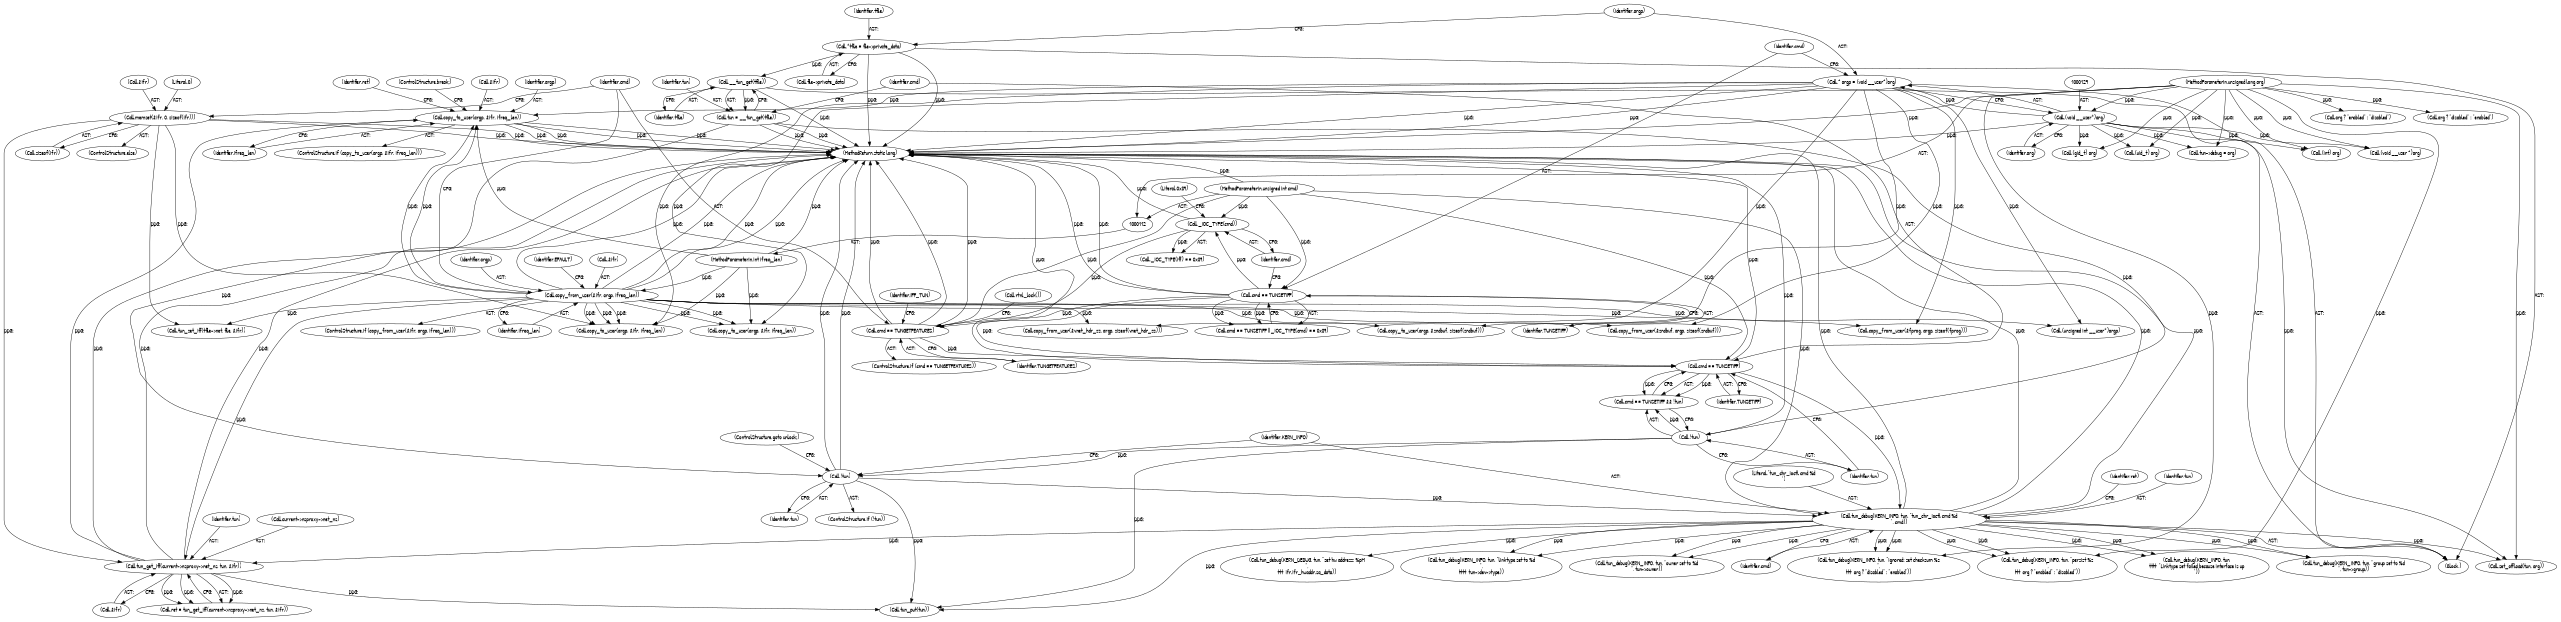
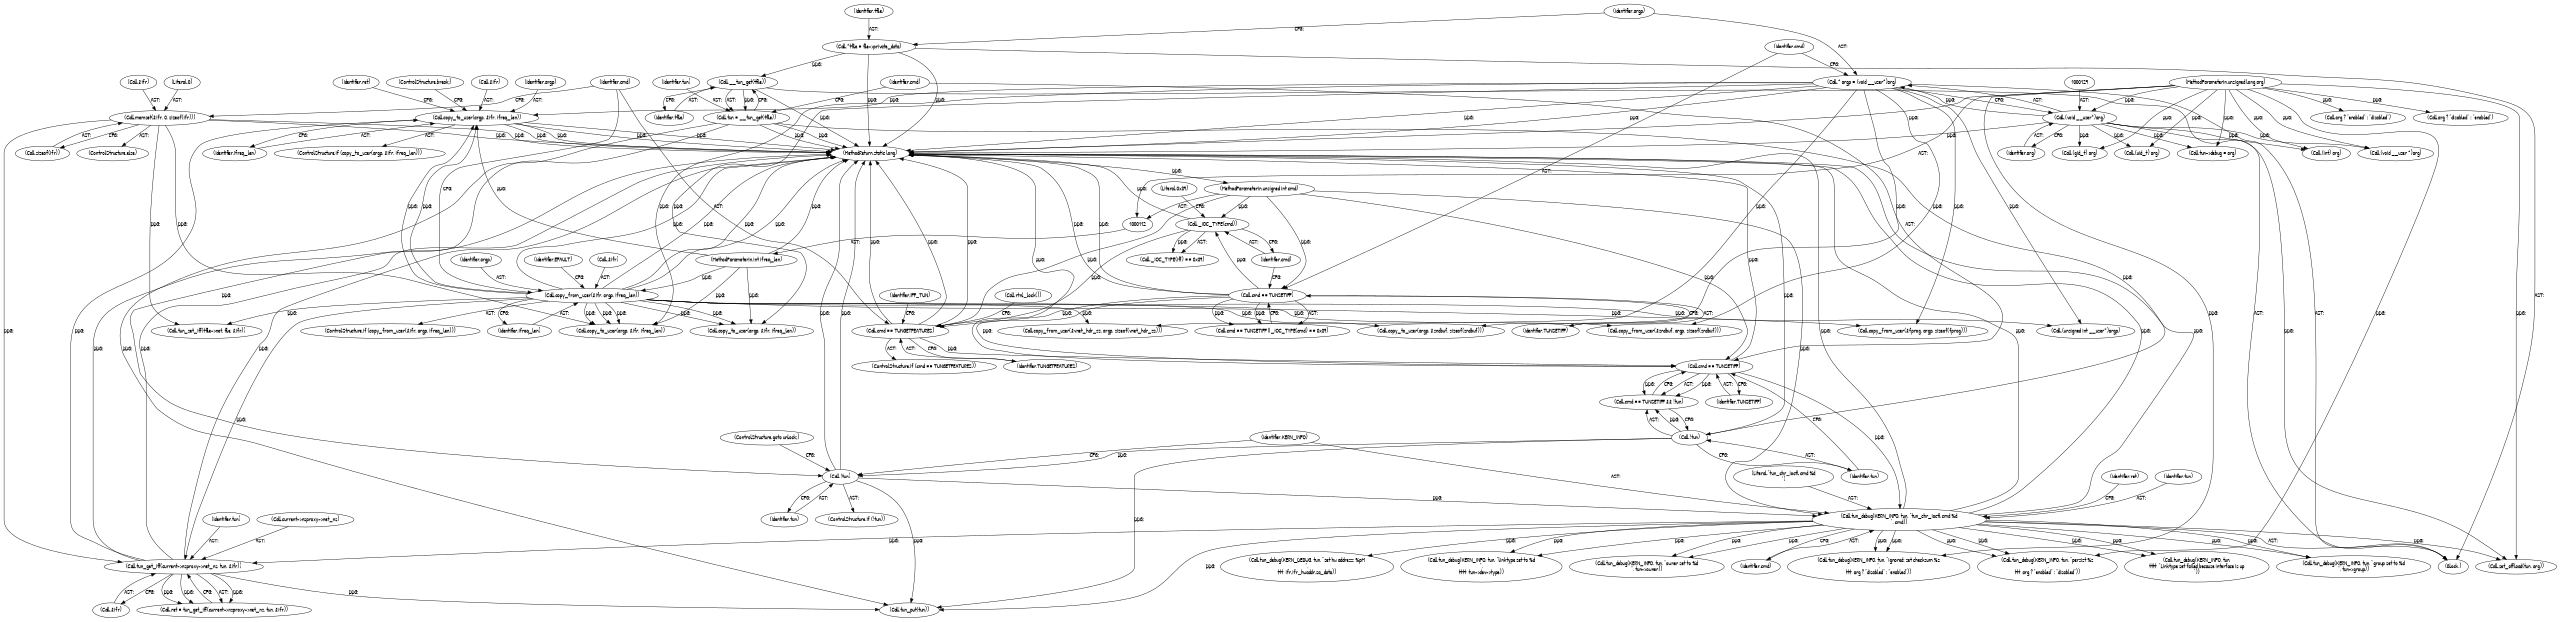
node "(Call,file->private_data)": removed
edge "(MethodParameterIn,unsigned int cmd)" -> "(MethodReturn,static long)": reversed
edge "(Call,tun = __tun_get(tfile))" -> "(Call,tun_put(tun))": added, label "DDG:"
